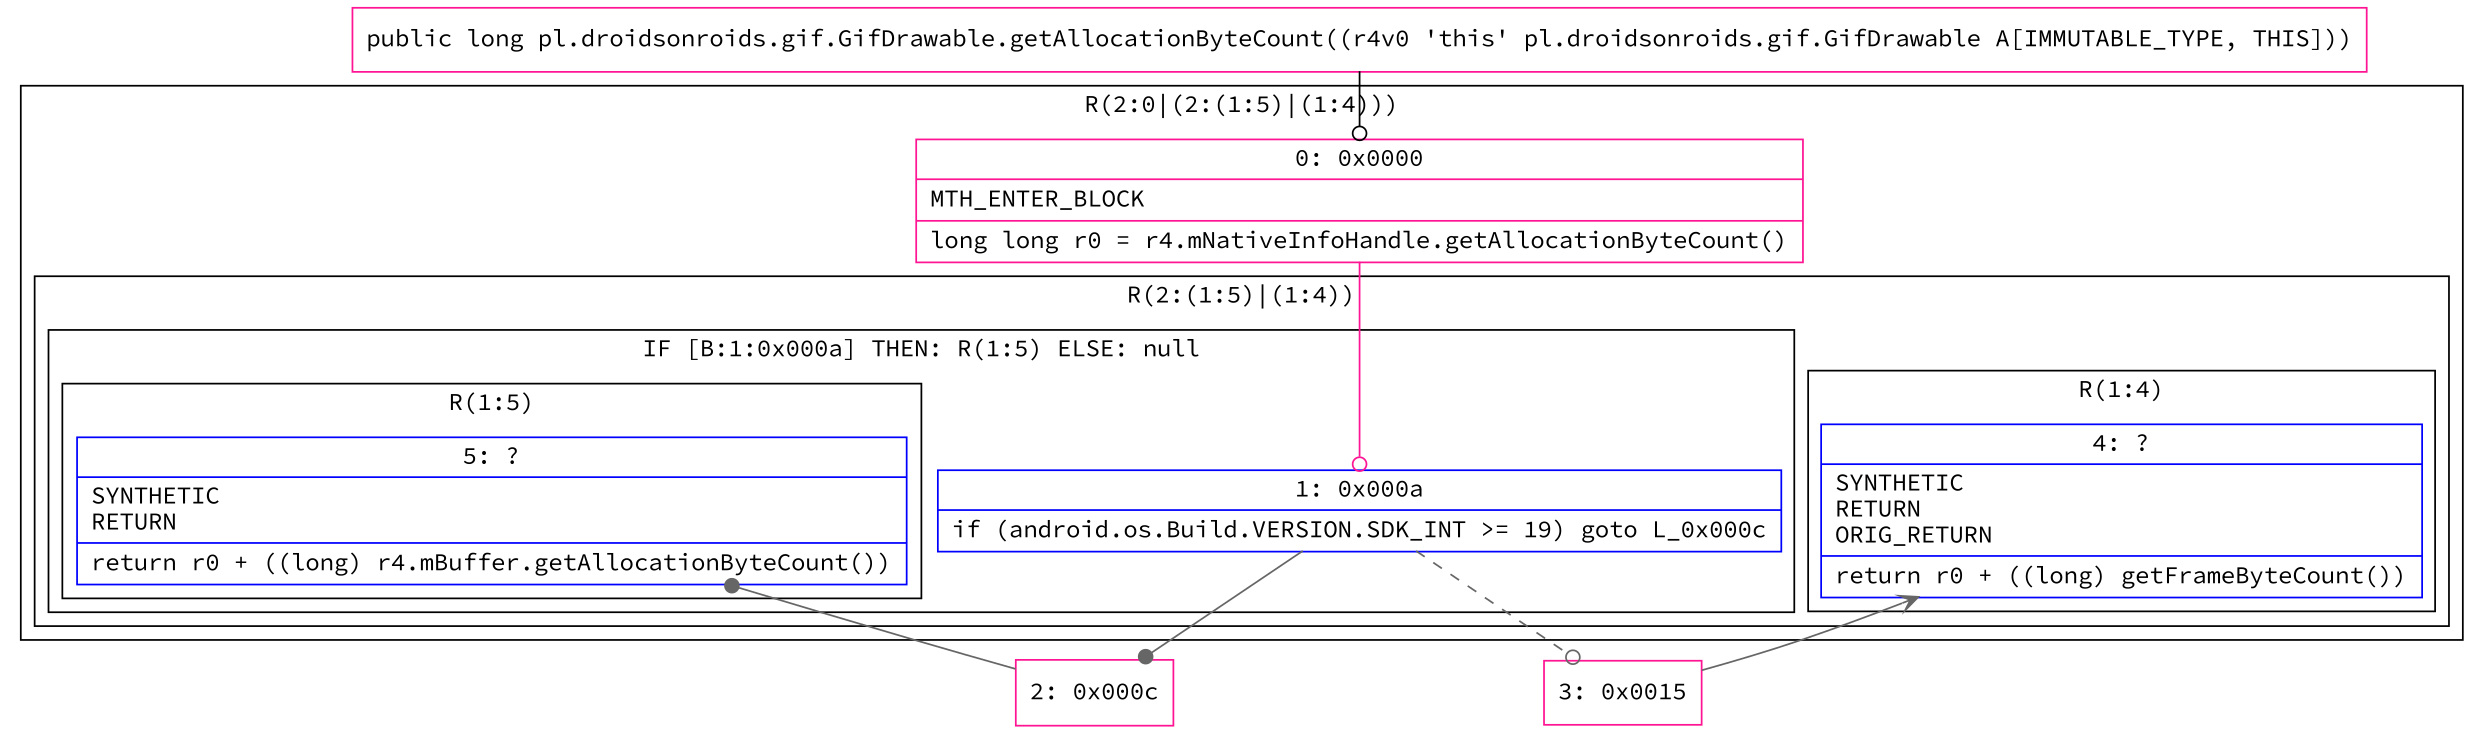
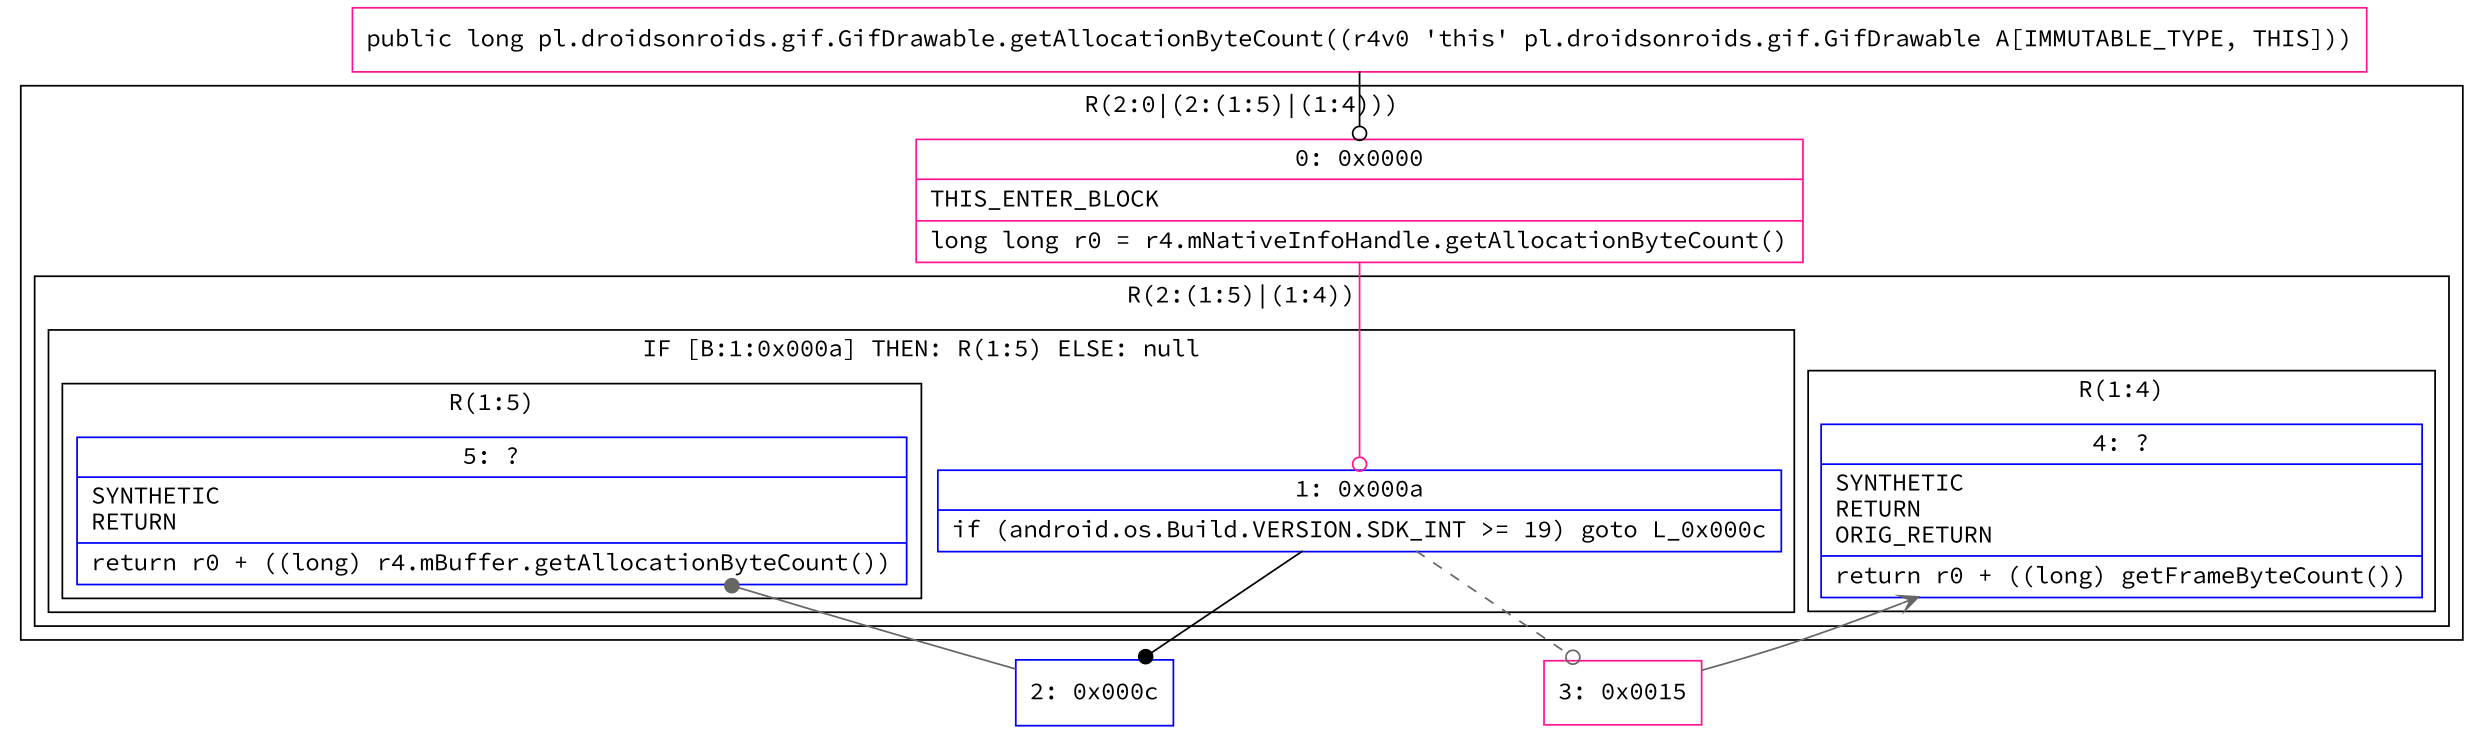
node "0: 0x0000": text "MTH_ENTER_BLOCK" -> "THIS_ENTER_BLOCK"
edge "1: 0x000a" -> "2: 0x000c": color gray40 -> black
node "2: 0x000c": color deeppink -> blue
